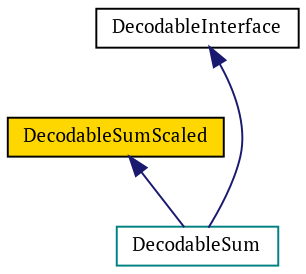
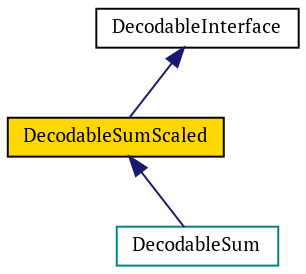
edge "DecodableSum" -> "DecodableInterface": now "DecodableSumScaled" -> "DecodableInterface"
